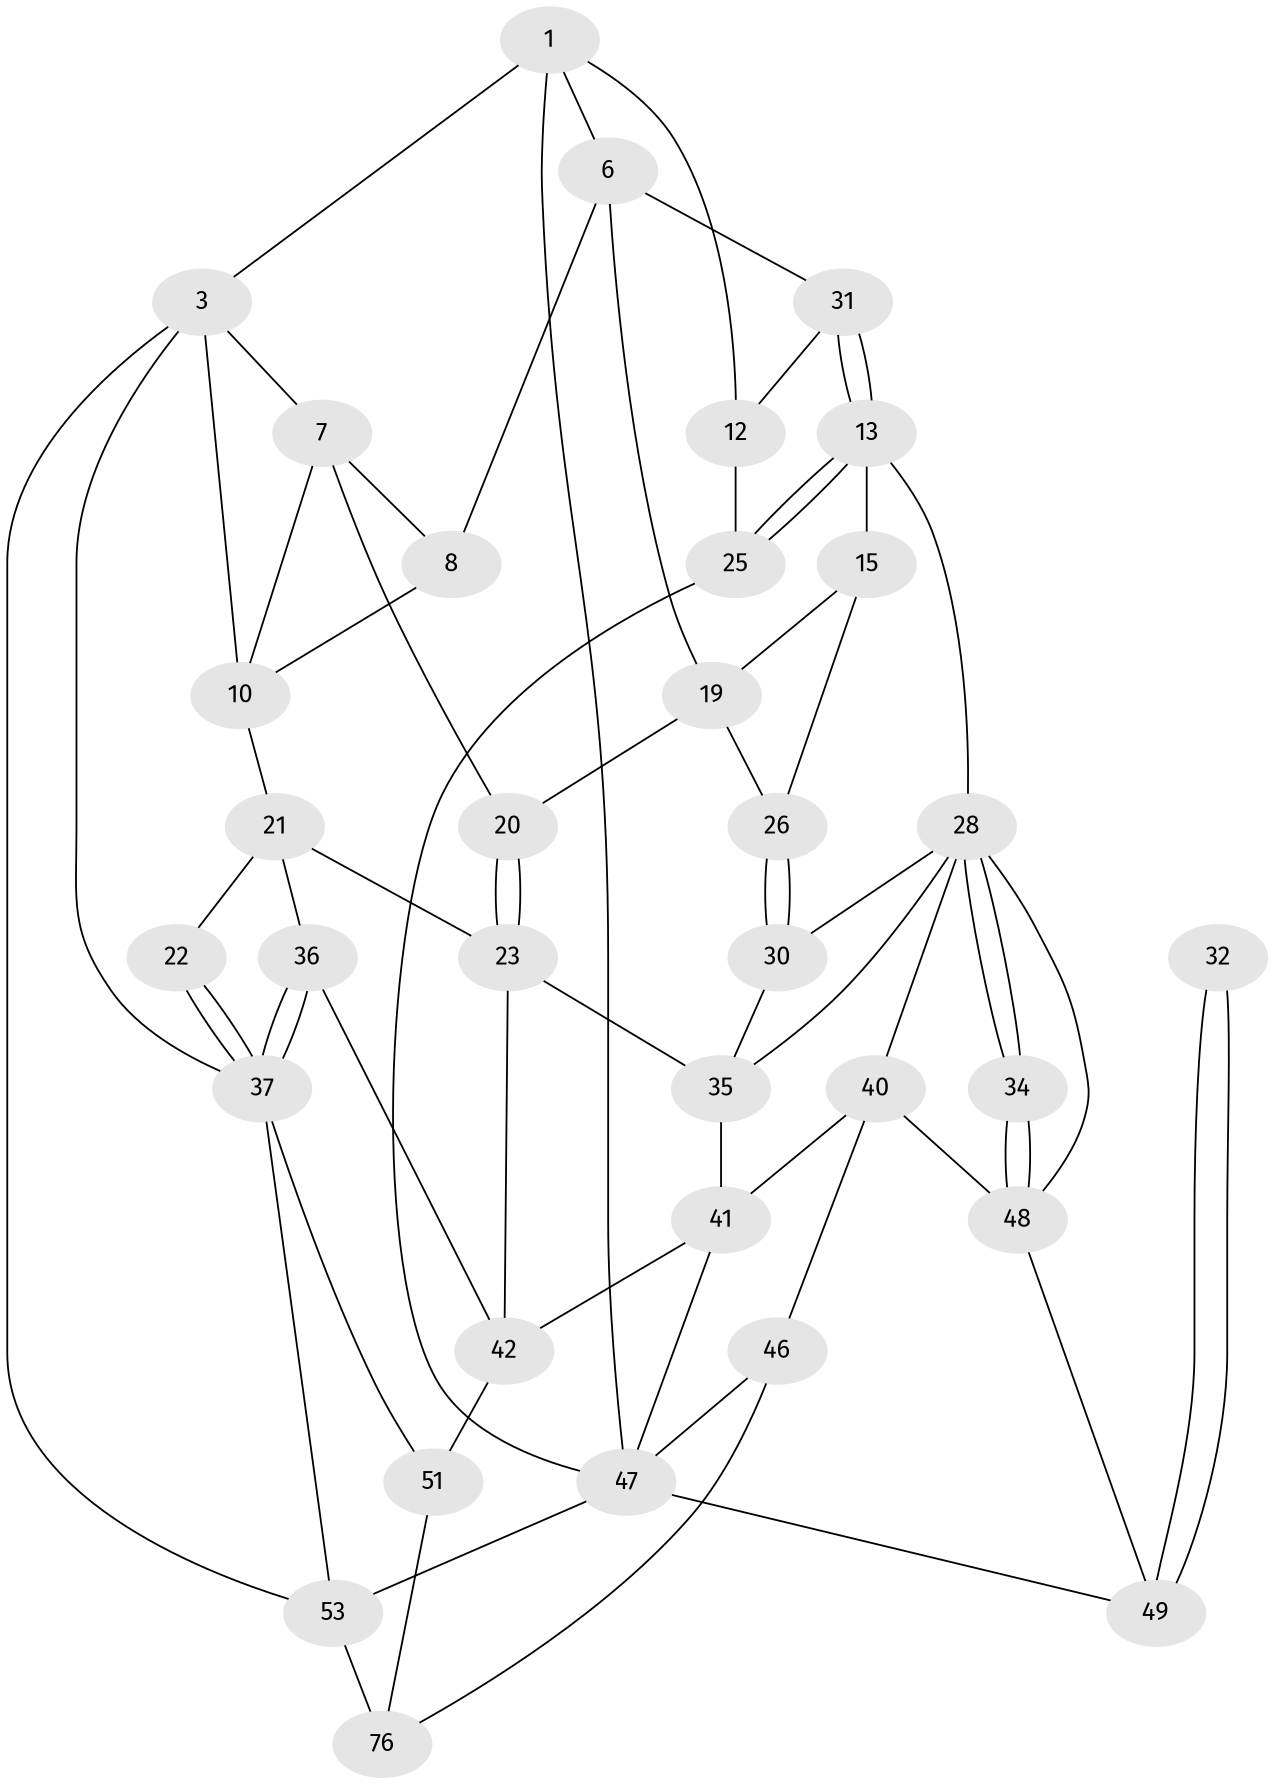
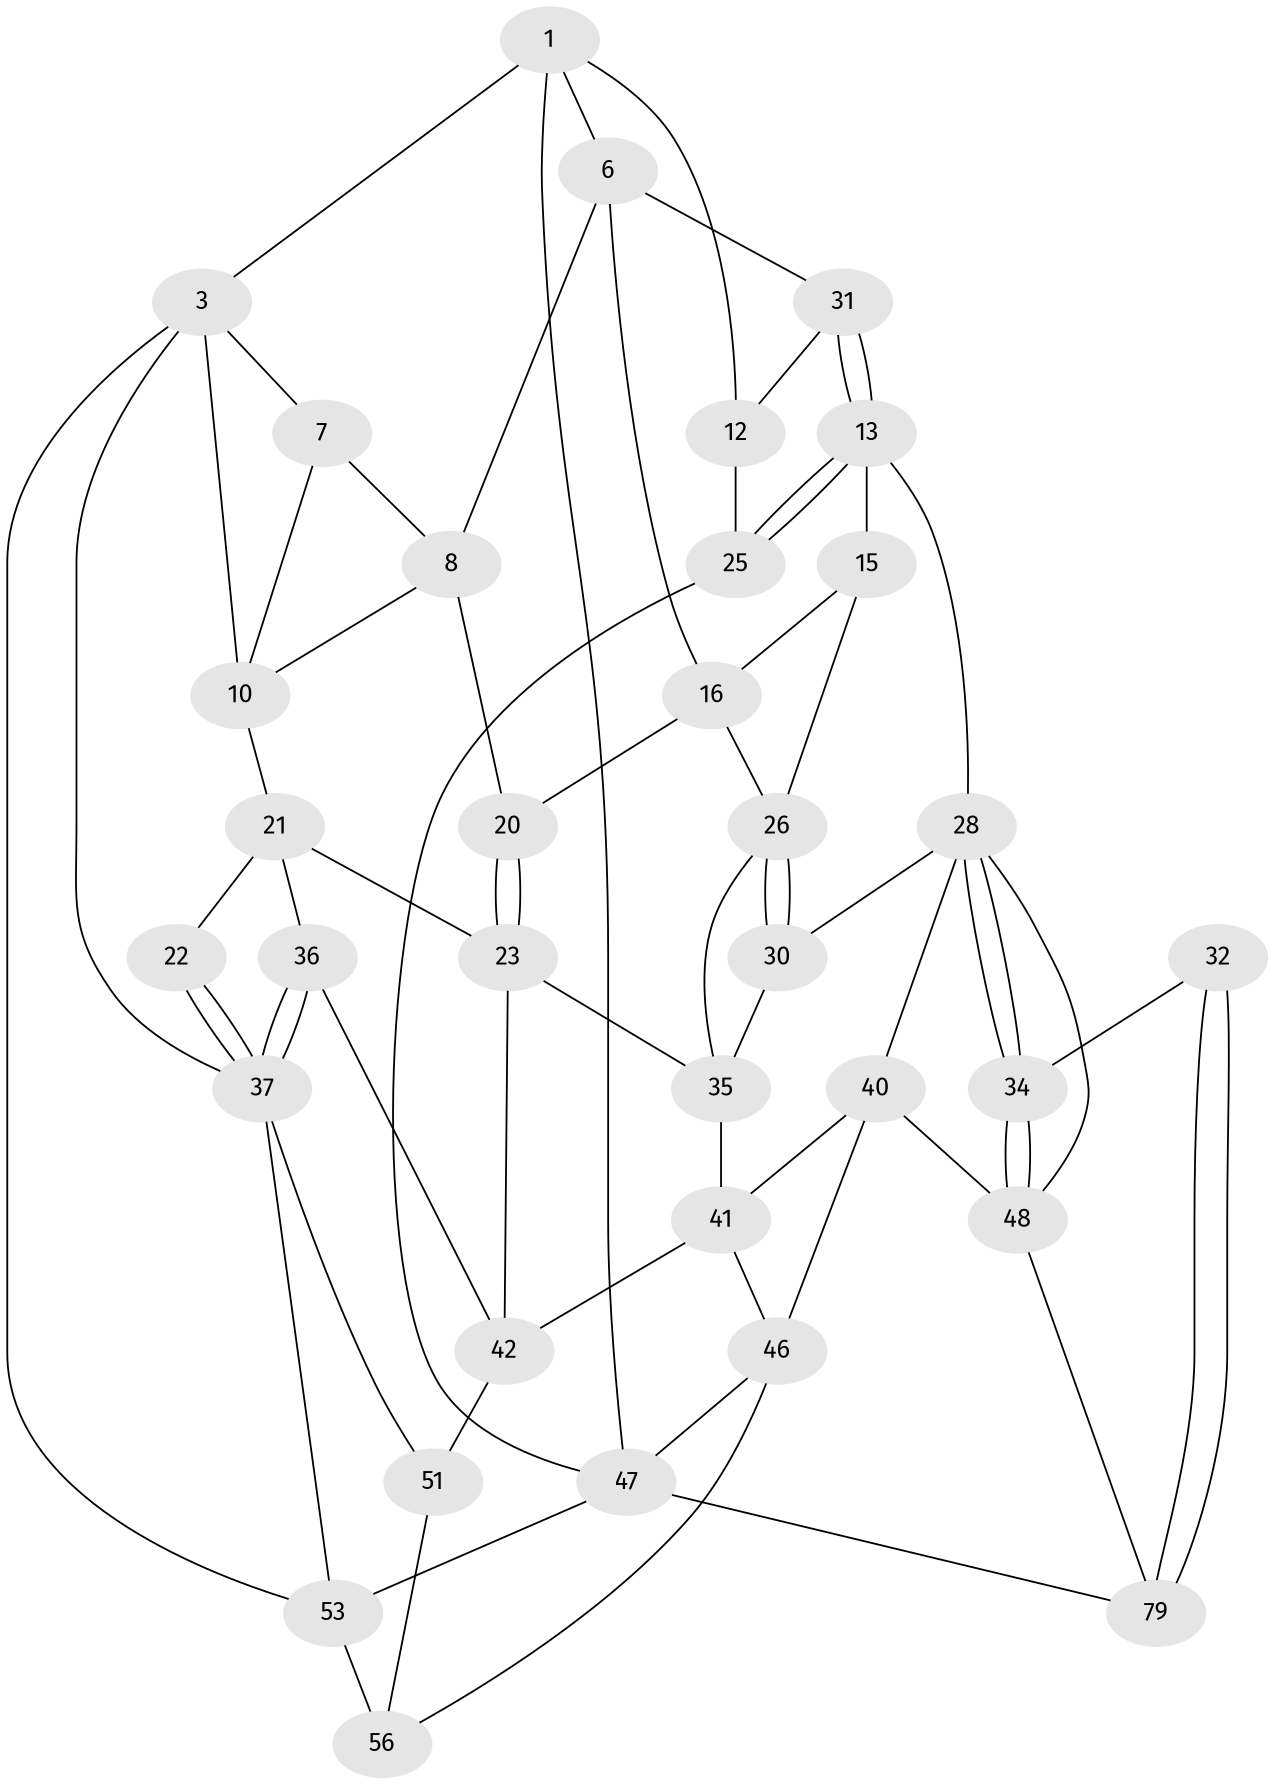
edge "7" -- "20": now "8" -- "20"
node "19": label "19" -> "16"
edge "28" -- "35": now "26" -- "35"
edge "32" -- "34": added
edge "41" -- "47": now "41" -- "46"
node "49": label "49" -> "79"
node "76": label "76" -> "56"
